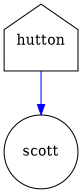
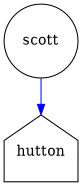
edge "hutton" -> "scott": reversed
